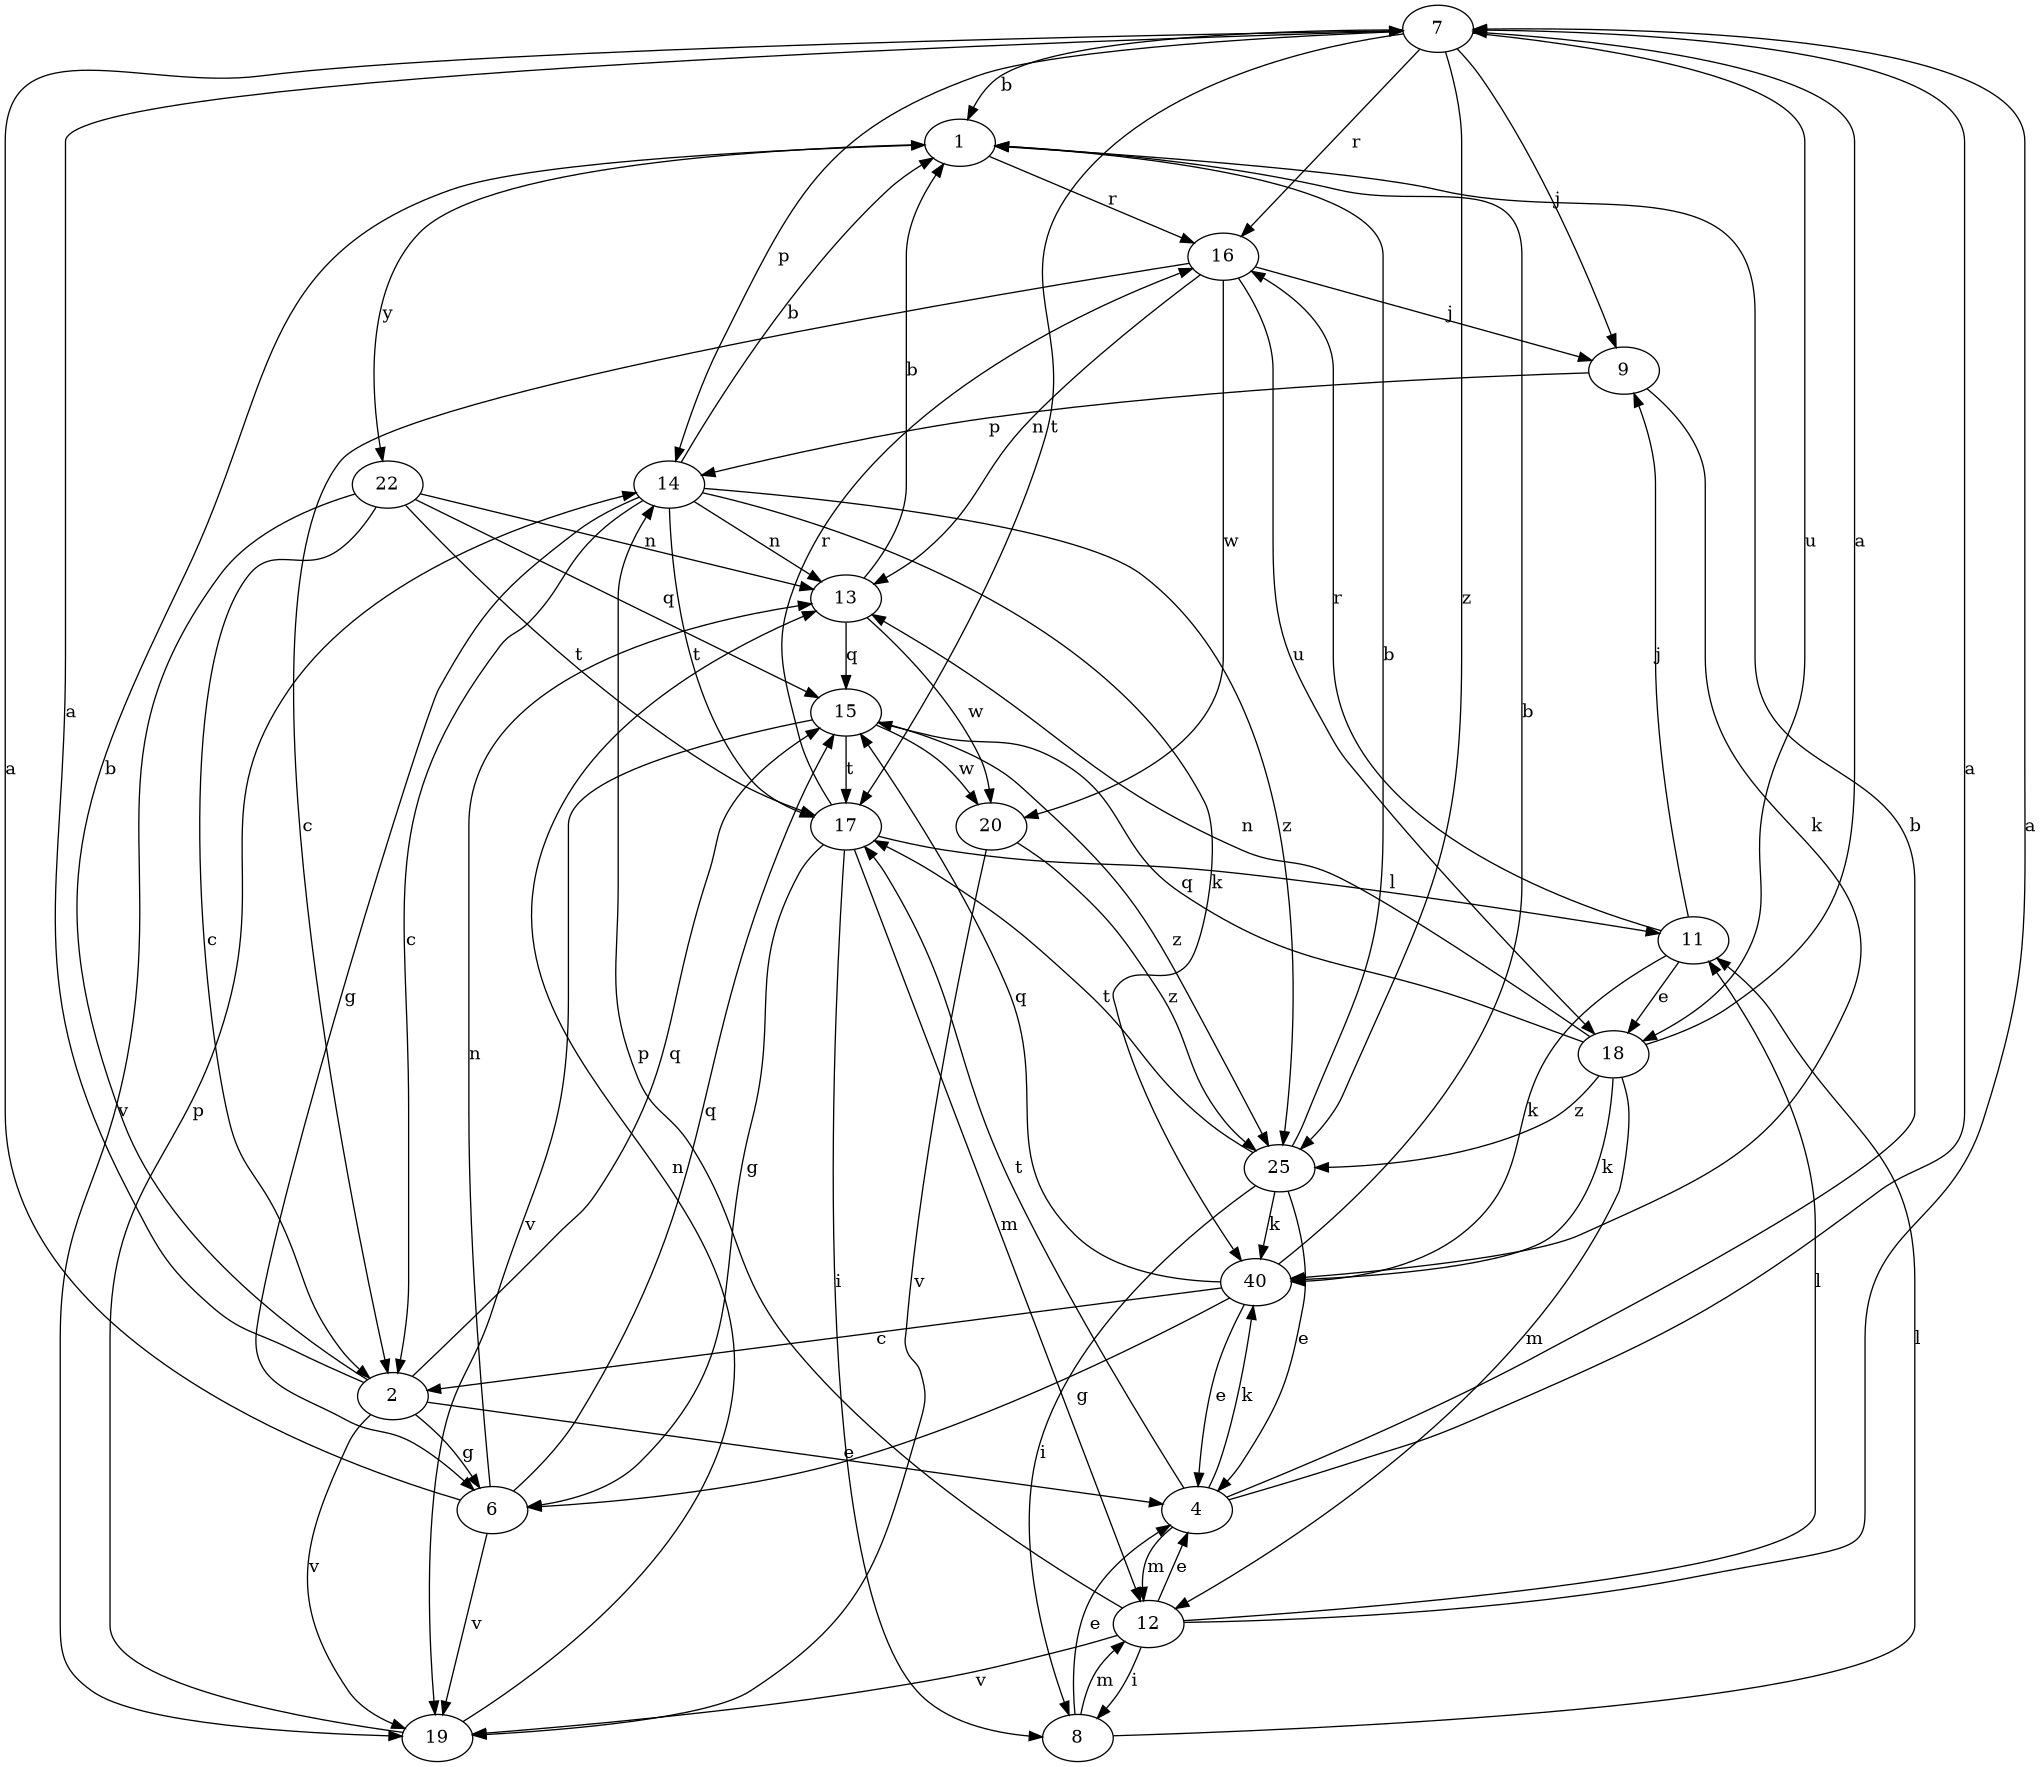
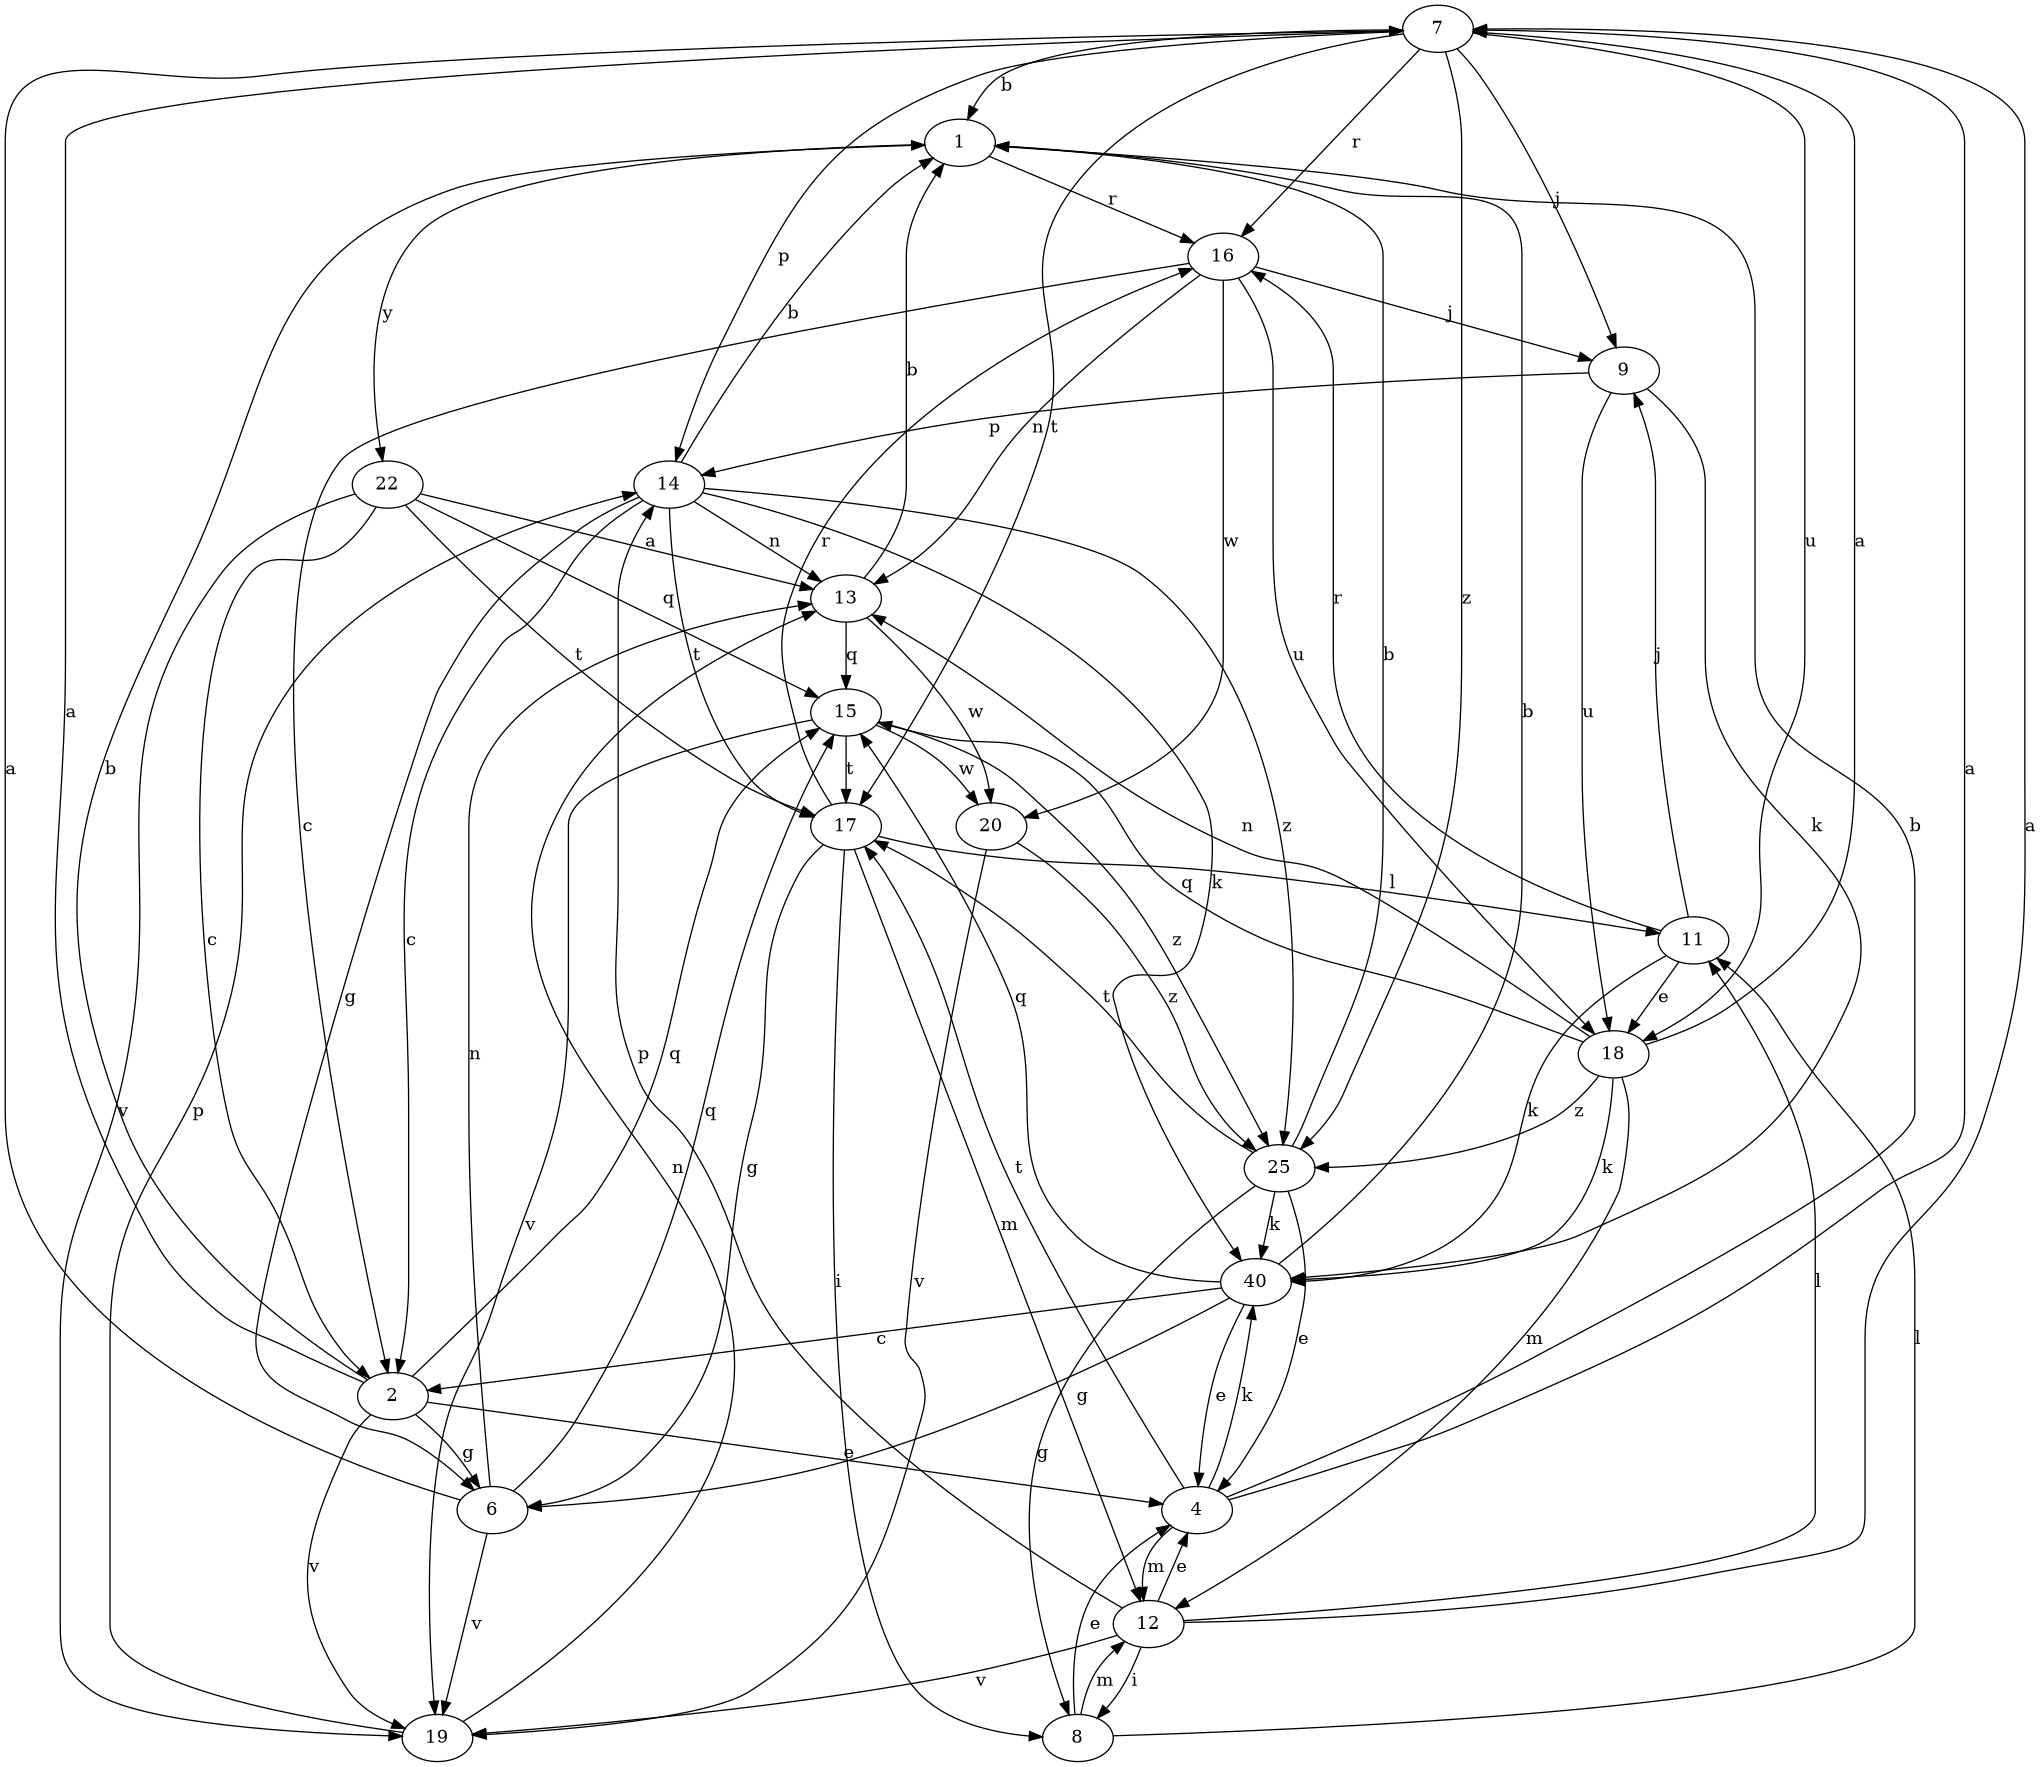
edge "22" -> "13": label "n" -> "a"
edge "9" -> "18": added, label "u"
edge "25" -> "8": label "i" -> "g"
